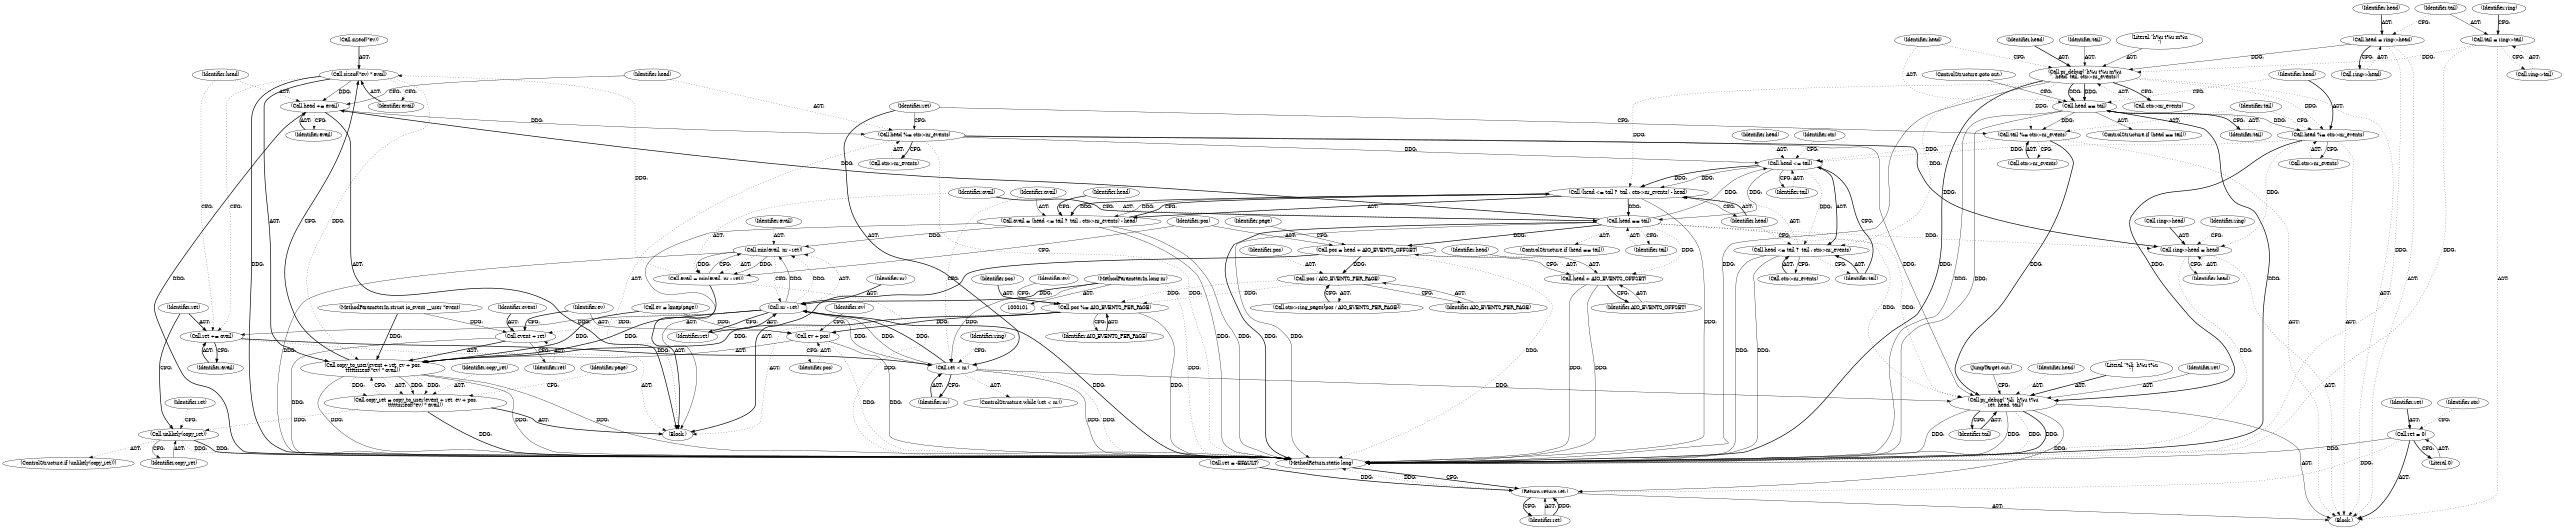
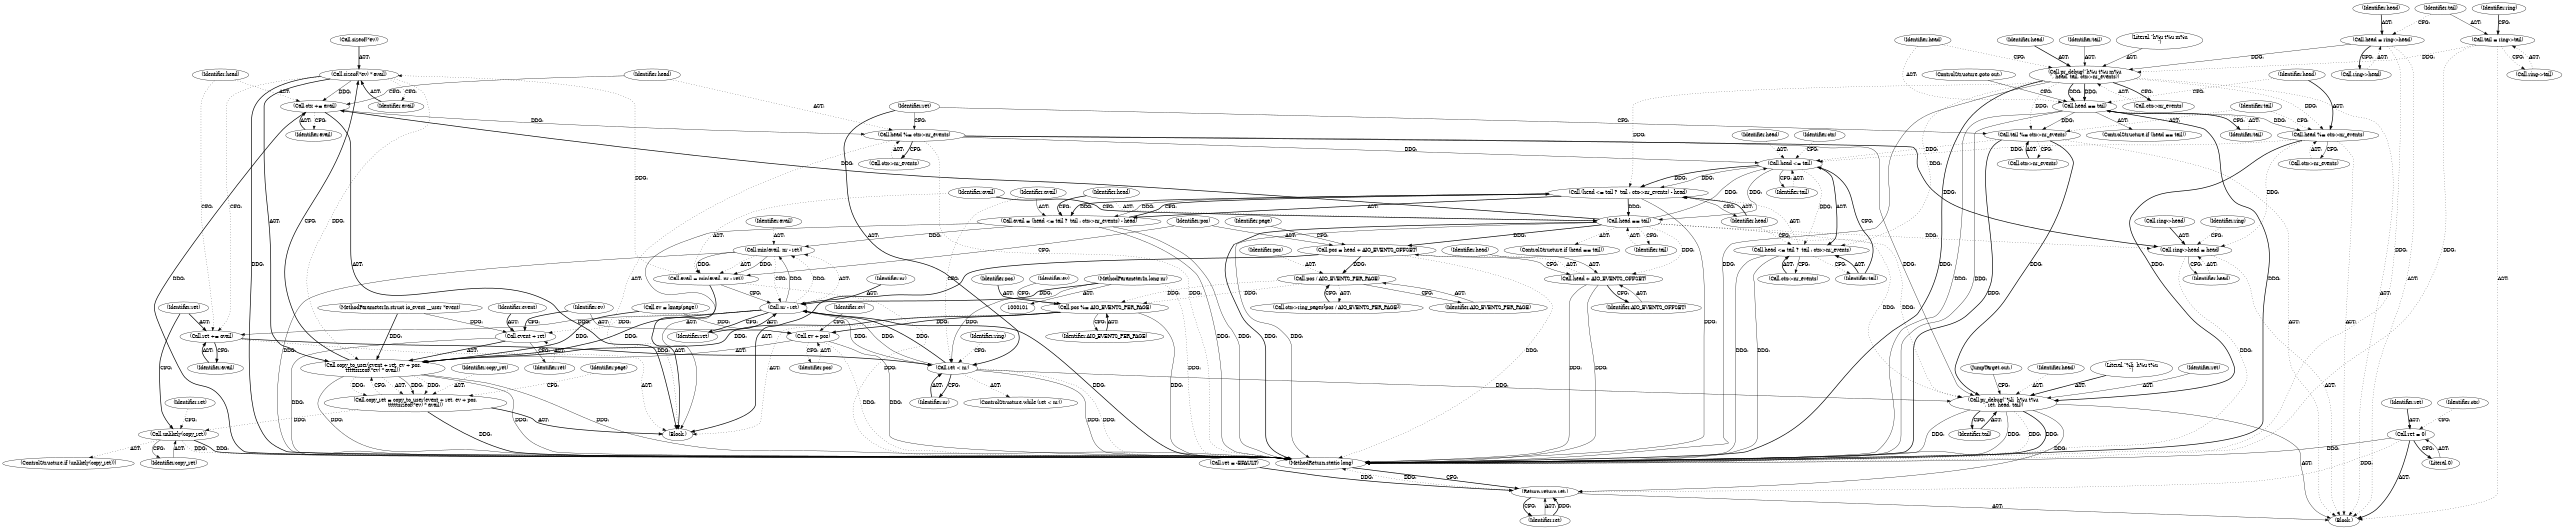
node "(Call,head += avail)": label "(Call,head += avail)" -> "(Call,ctx += avail)"
edge "(Call,avail = min(avail, nr - ret))" -> "(Call,min(avail, nr - ret))": now "(Call,avail = min(avail, nr - ret))" -> "(Call,nr - ret)"
edge "(Call,tail %= ctx->nr_events)" -> "(MethodReturn,static long)": added, label "DDG:"
